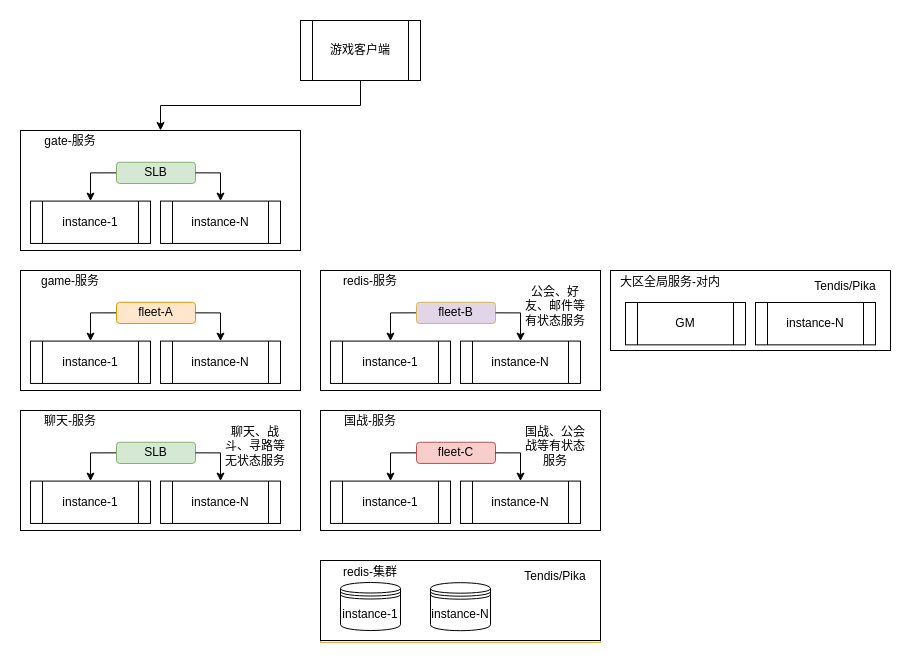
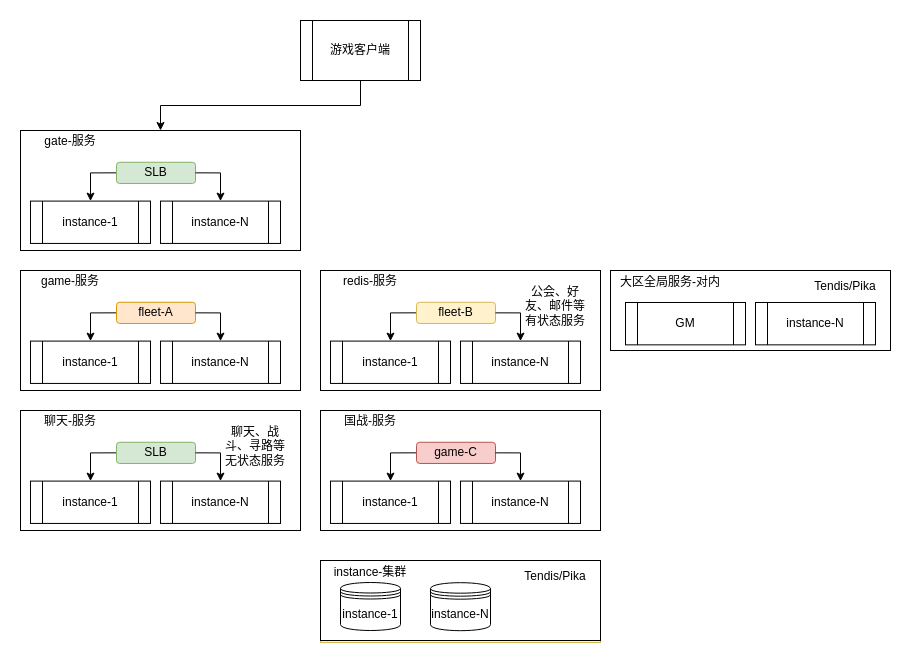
node "fleet-B": fillcolor #e1d5e7 -> #fff2cc
node "国战、公会战等有状态服务": removed
node "fleet-C": label "fleet-C" -> "game-C"
node "redis-集群": label "redis-集群" -> "instance-集群"
